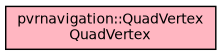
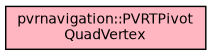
node "pvrnavigation::QuadVertex QuadVertex": label "pvrnavigation::QuadVertex QuadVertex" -> "pvrnavigation::PVRTPivot QuadVertex"
